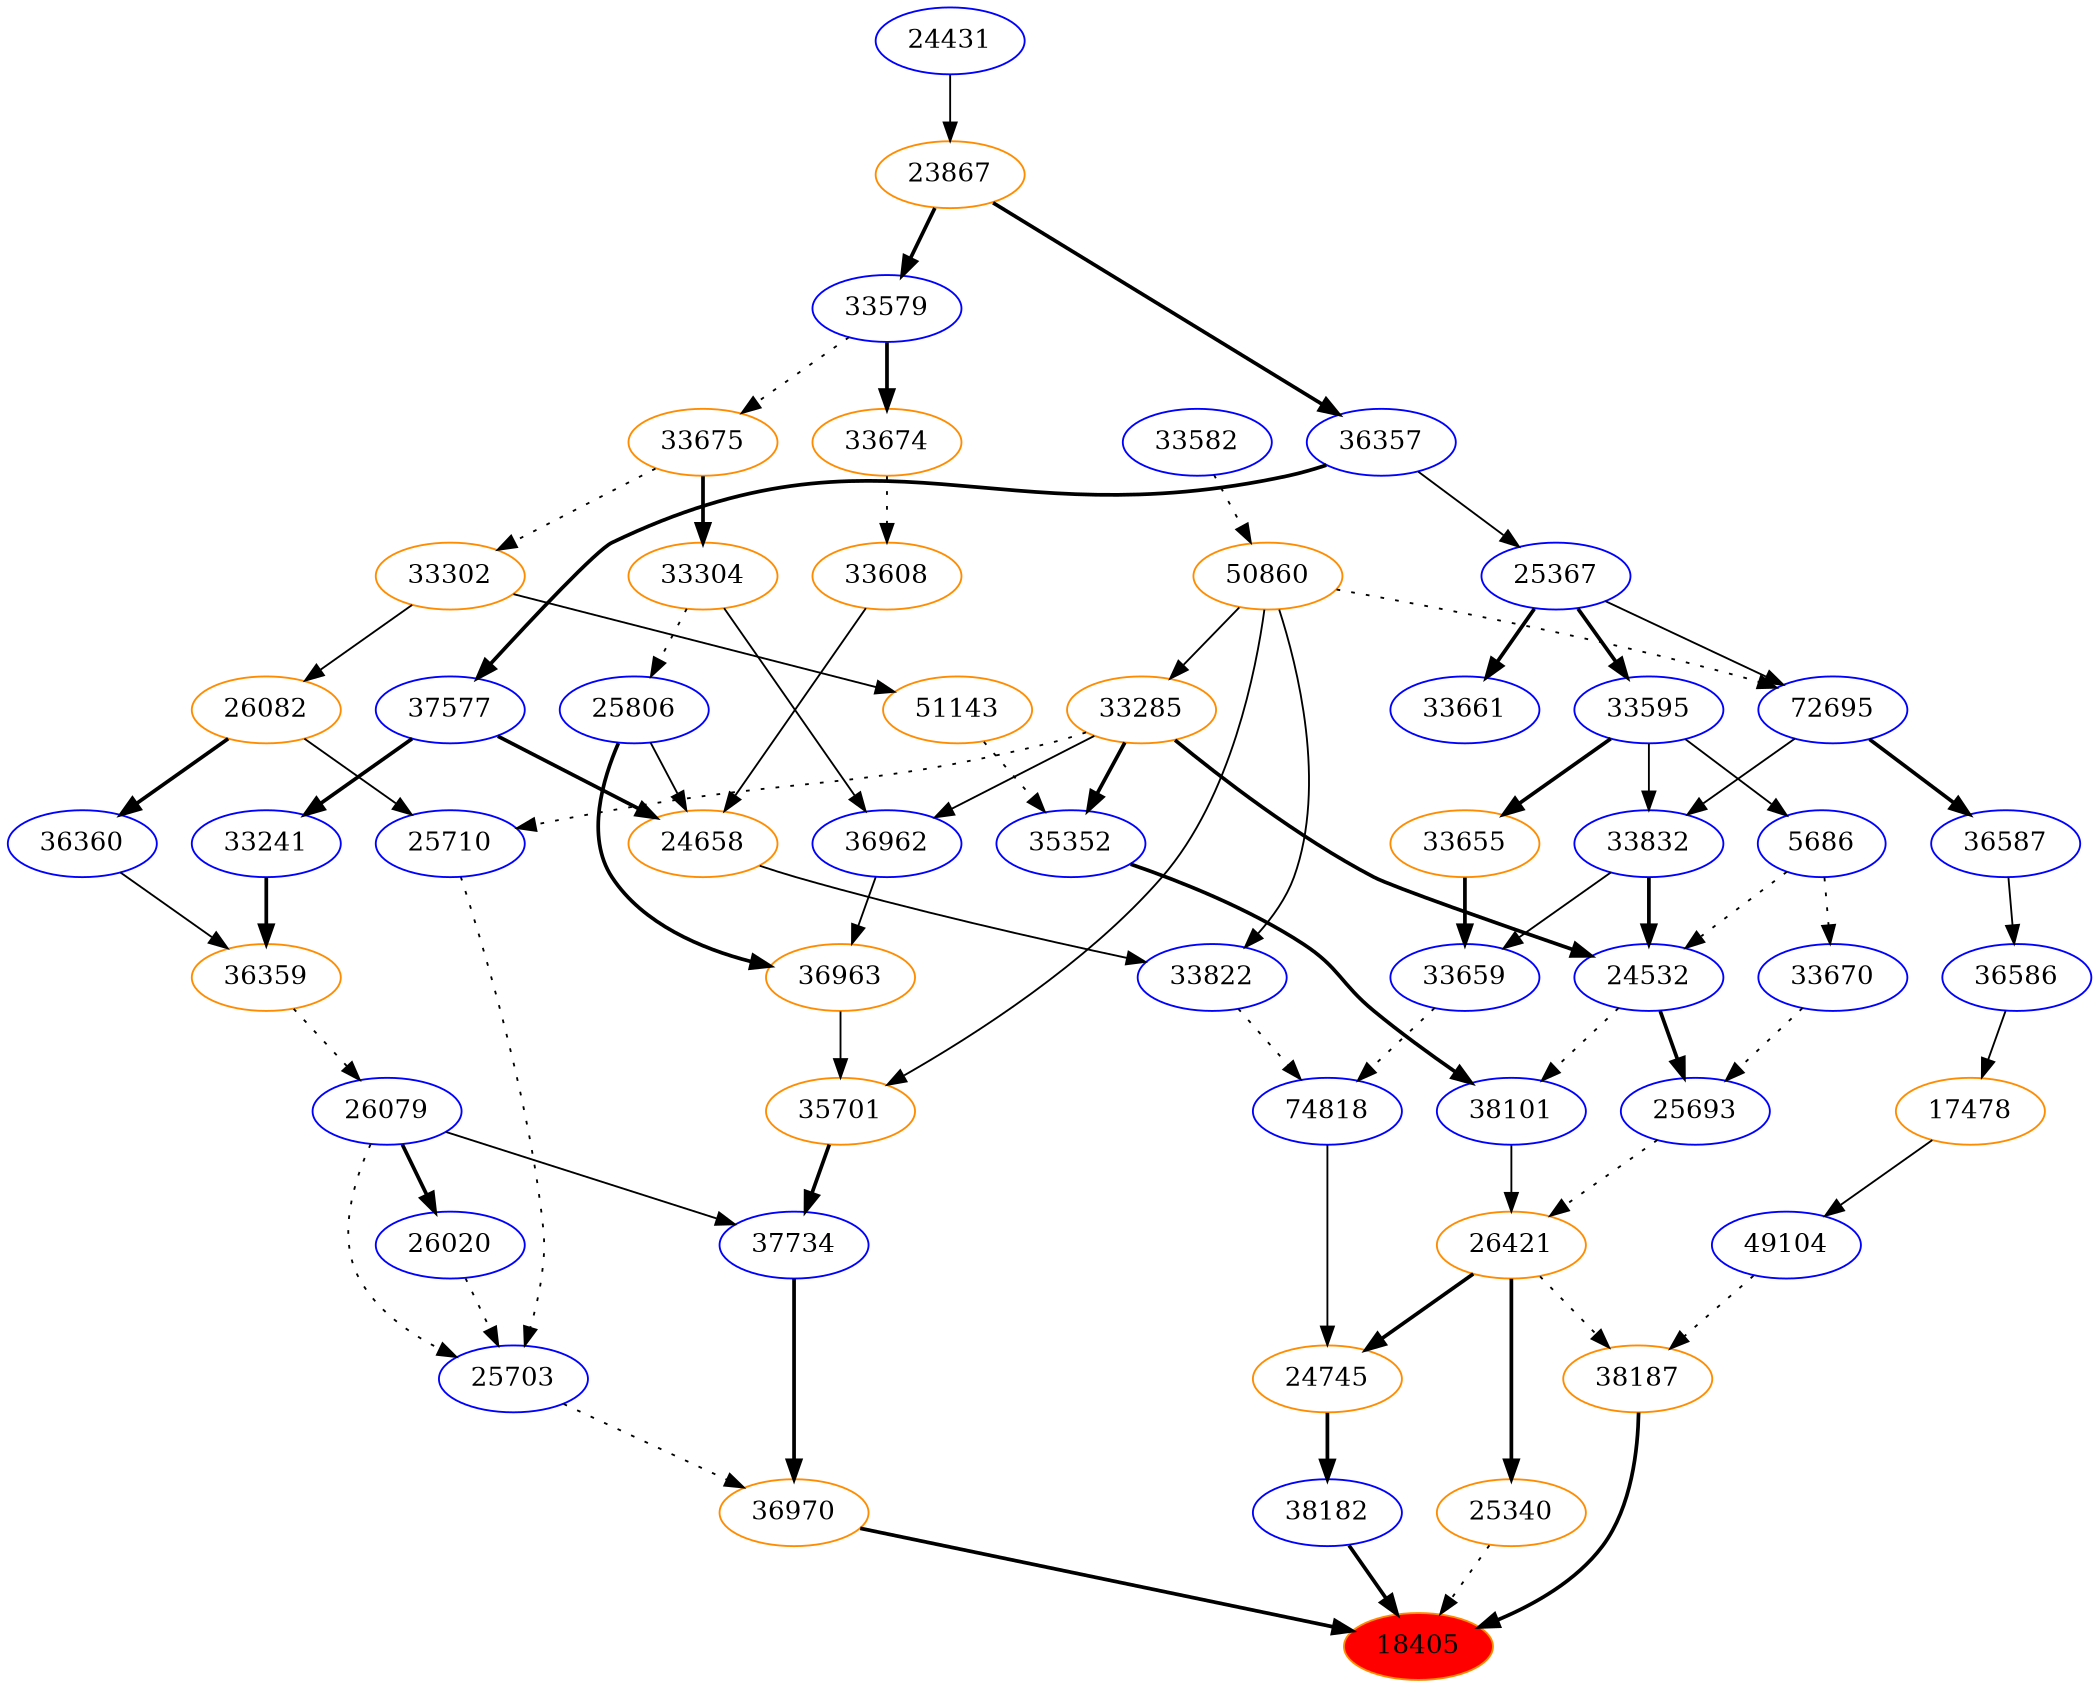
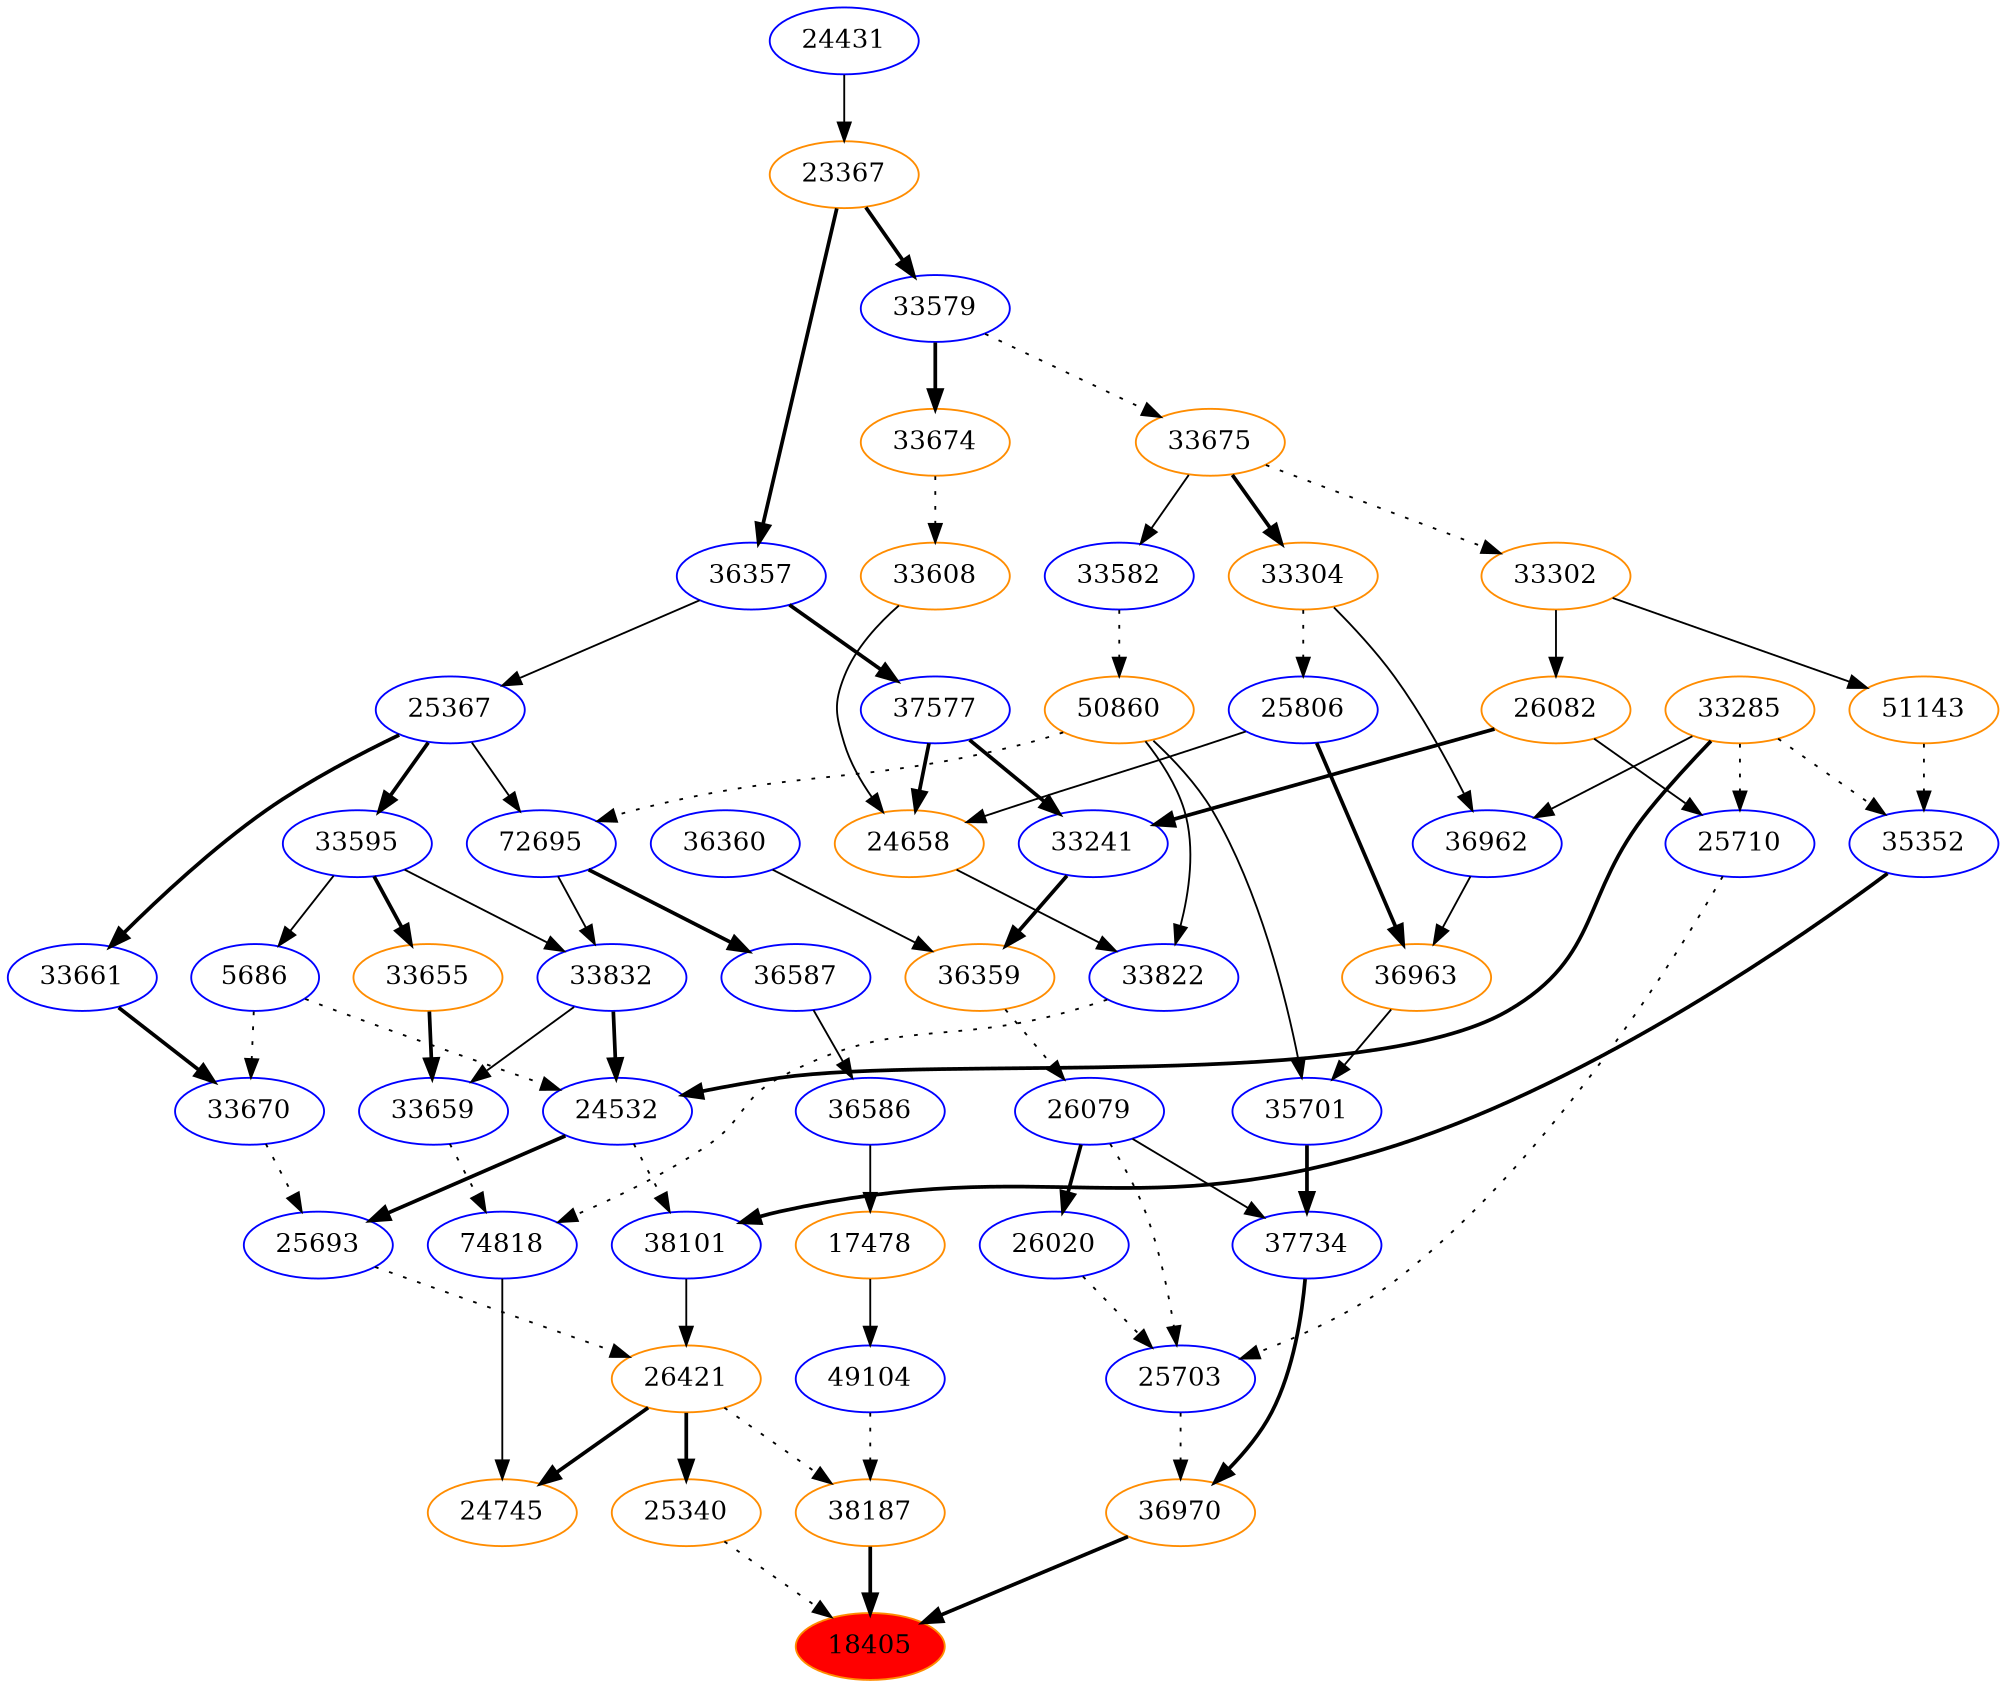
node "23867": label "23867" -> "23367"
edge "33675" -> "33582": added
edge "50860" -> "33285": removed
edge "33285" -> "35352": style bold -> dotted
edge "26082" -> "36360": now "26082" -> "33241"
edge "33661" -> "33670": added
node "35701": color darkorange -> blue
node "38182": removed
